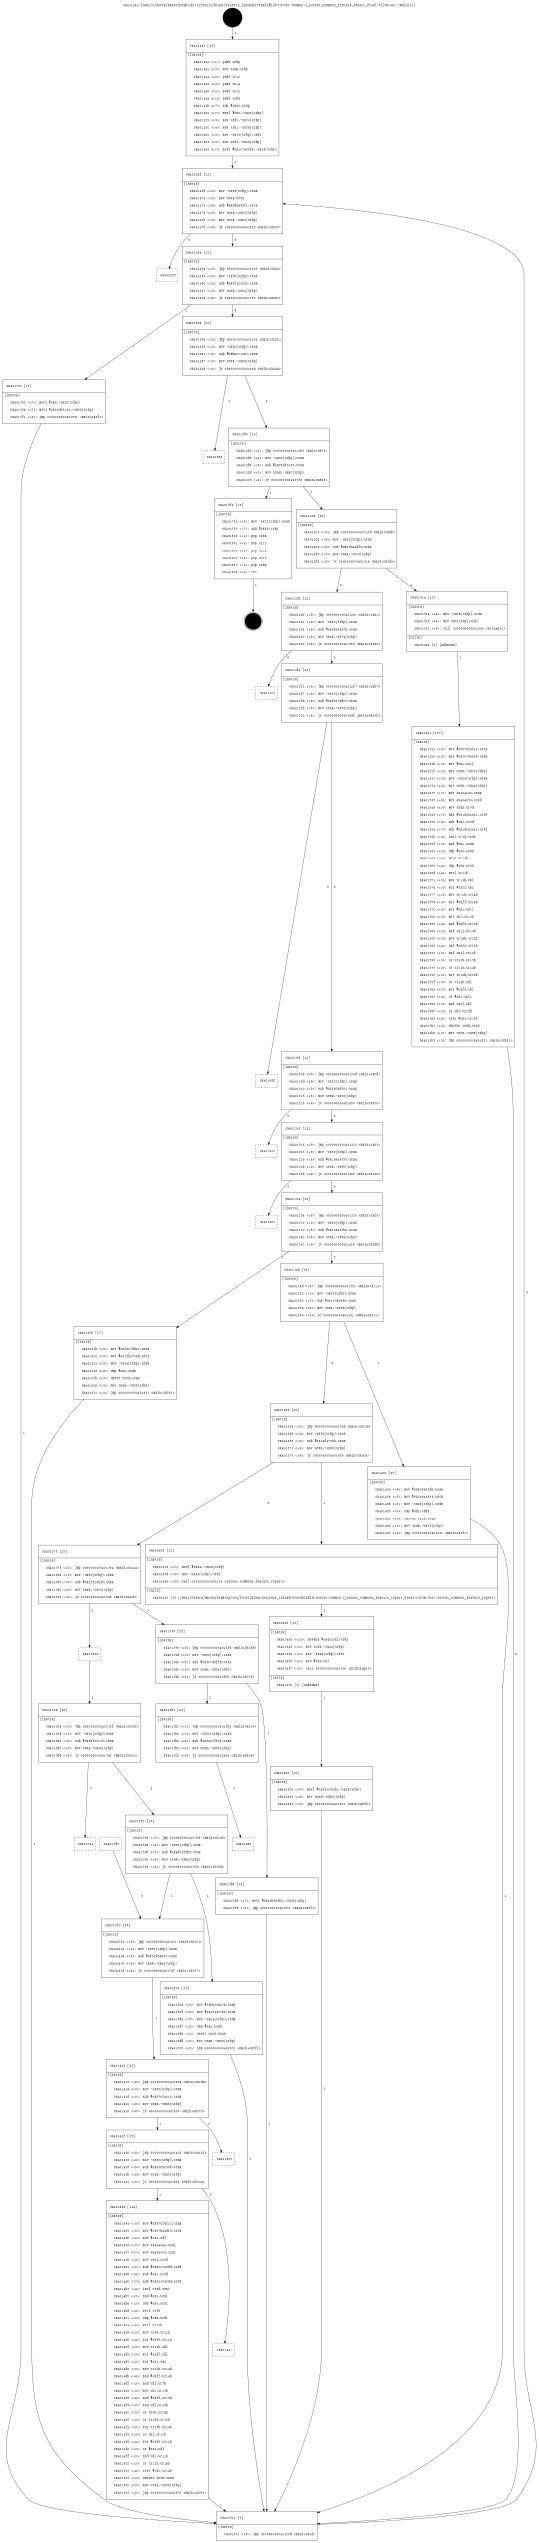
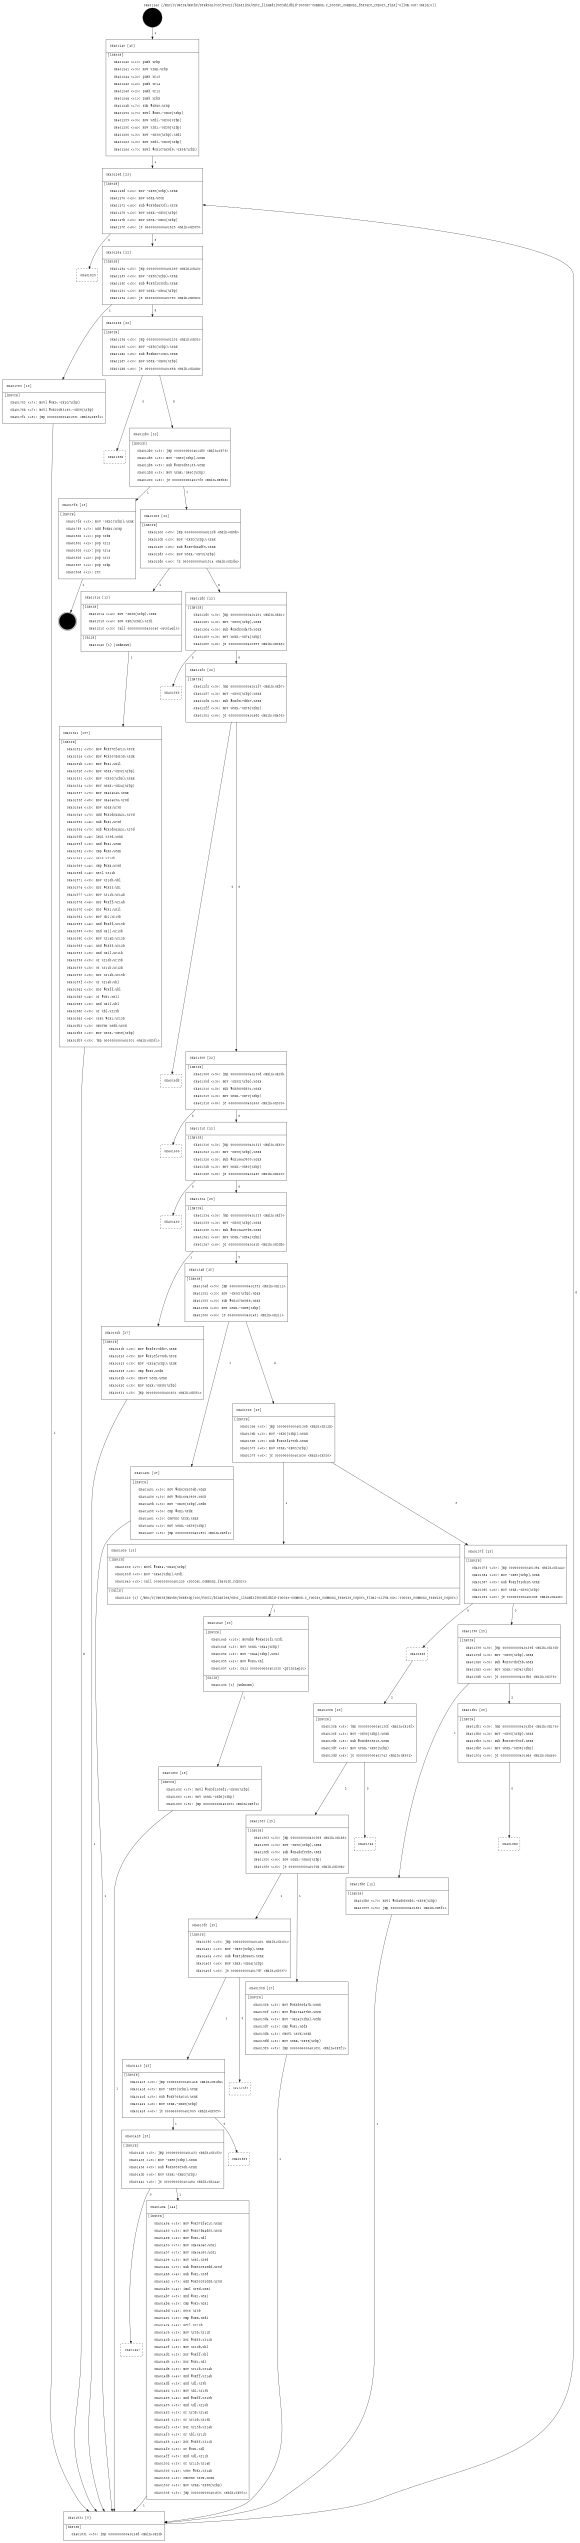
edge "0x4017d7" -> "0x4013fc [25]": reversed
